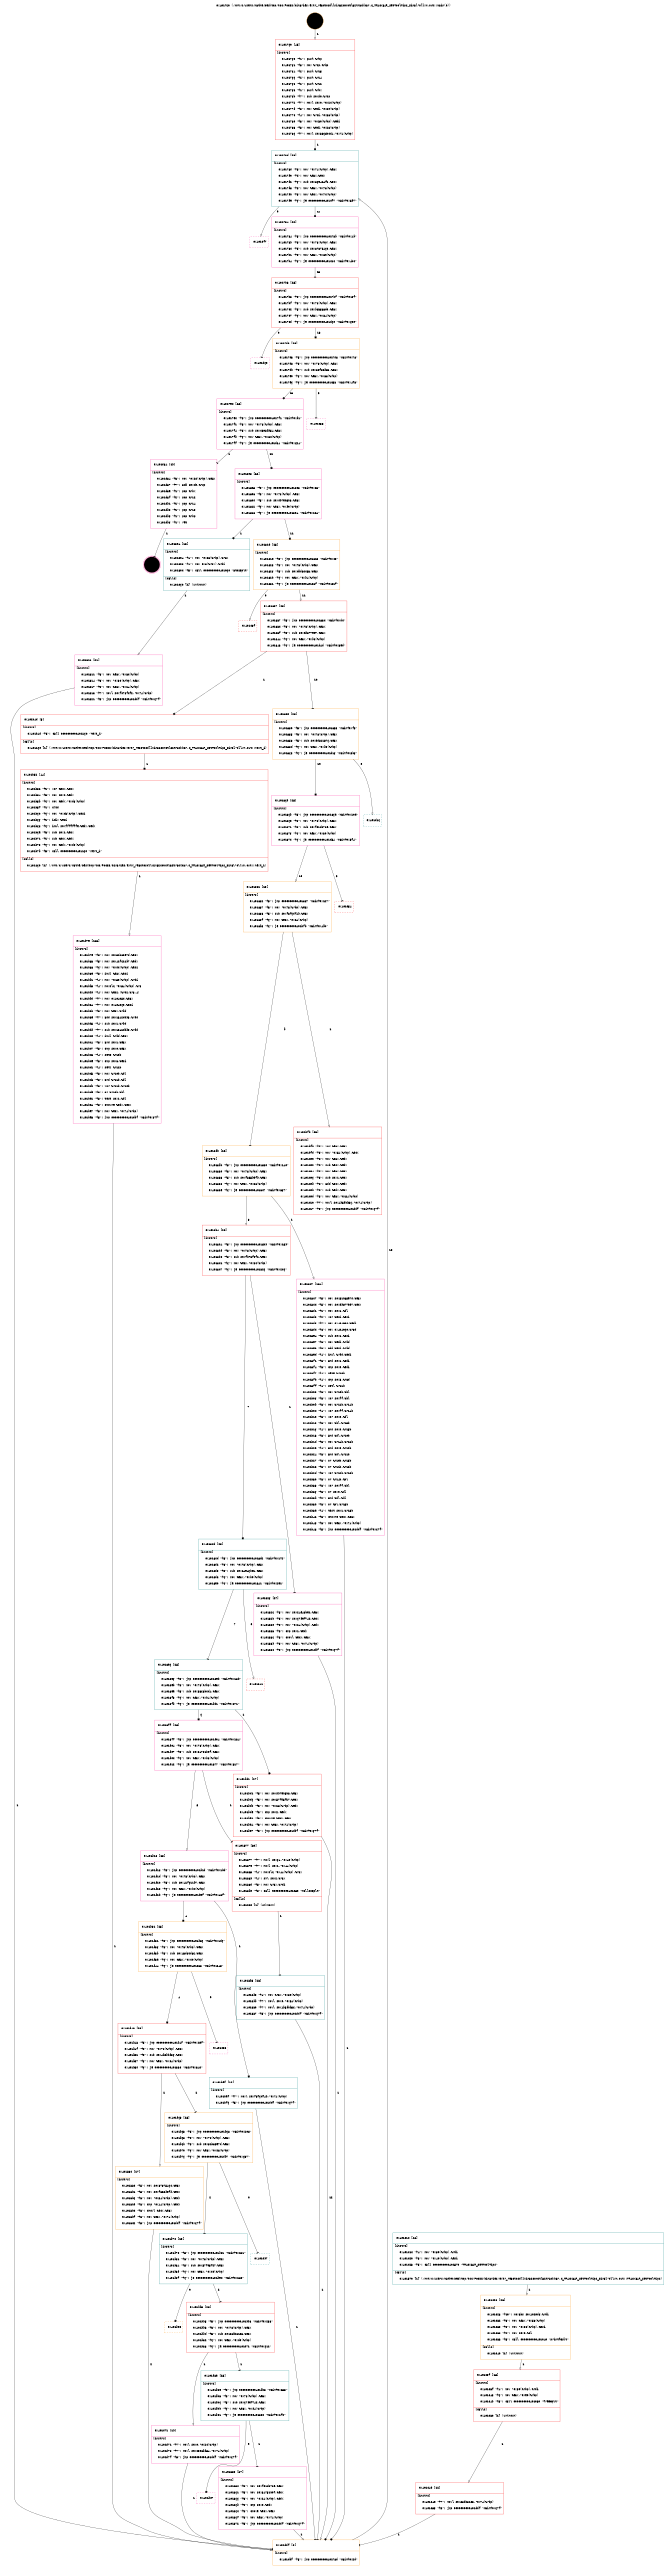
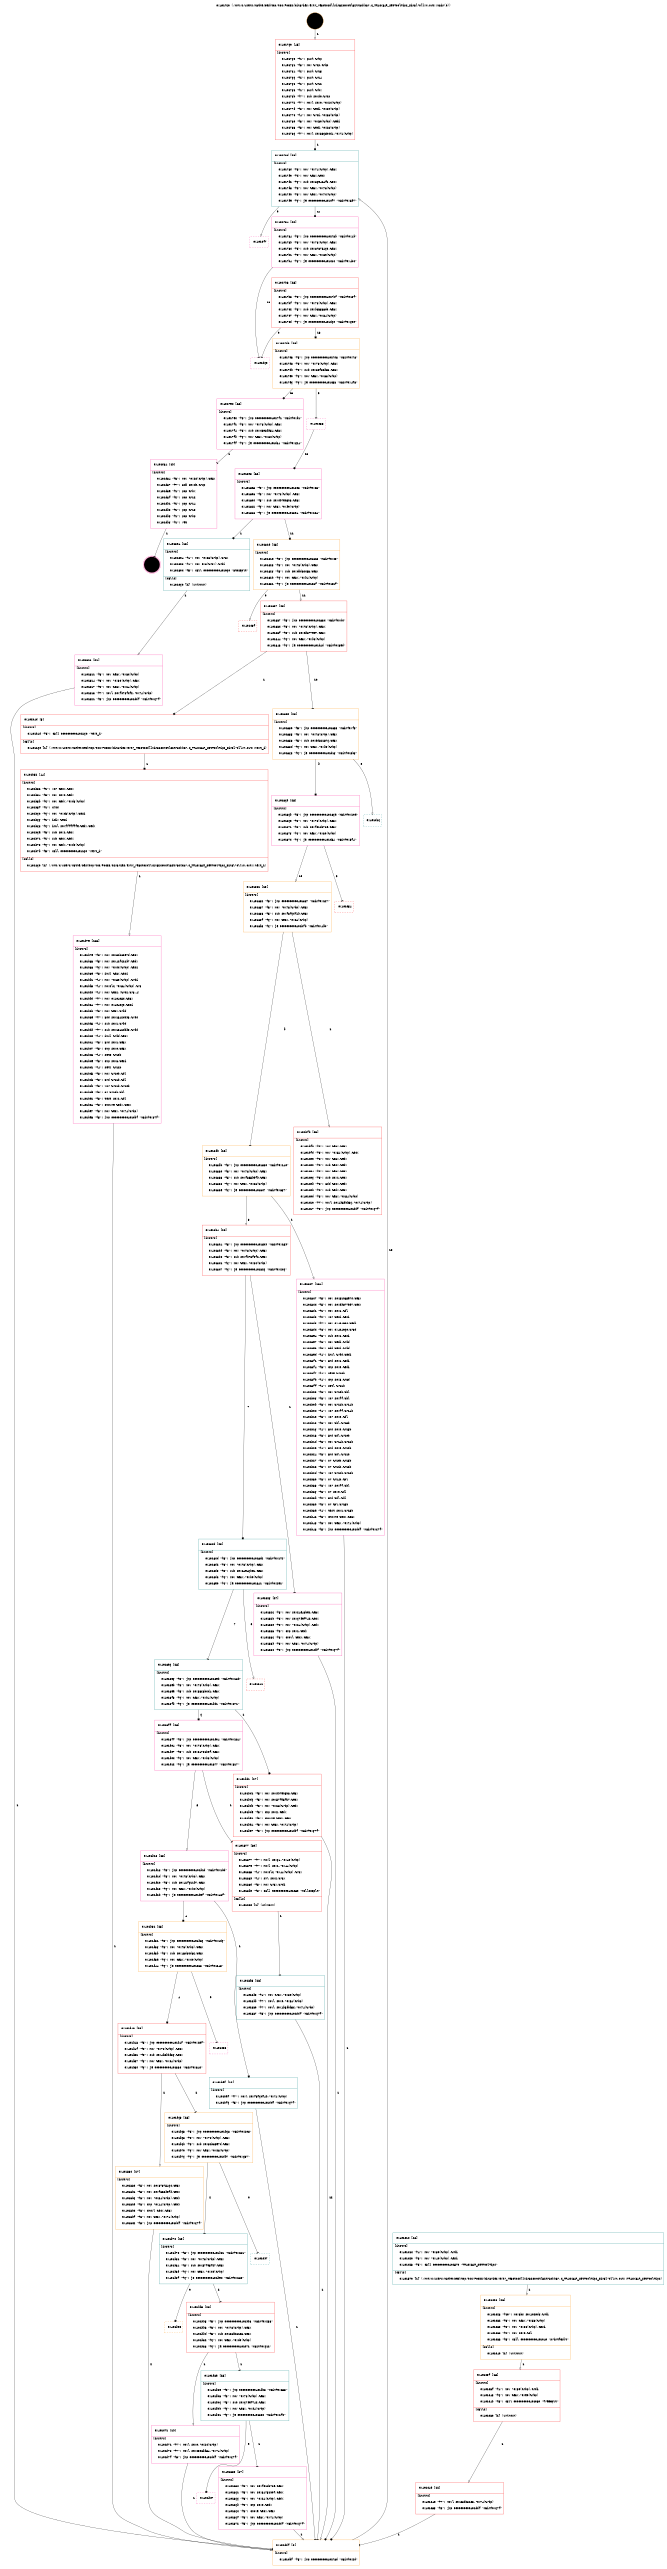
edge "0x4017a4 [22]" -> "0x4017ba [25]": now "0x4017a4 [22]" -> "0x401d60"
edge "0x4017ec [25]" -> "0x401805 [25]": now "0x401c5a" -> "0x401805 [25]"
edge "0x401850 [25]" -> "0x401869 [25]": label " 10" -> " 9"
